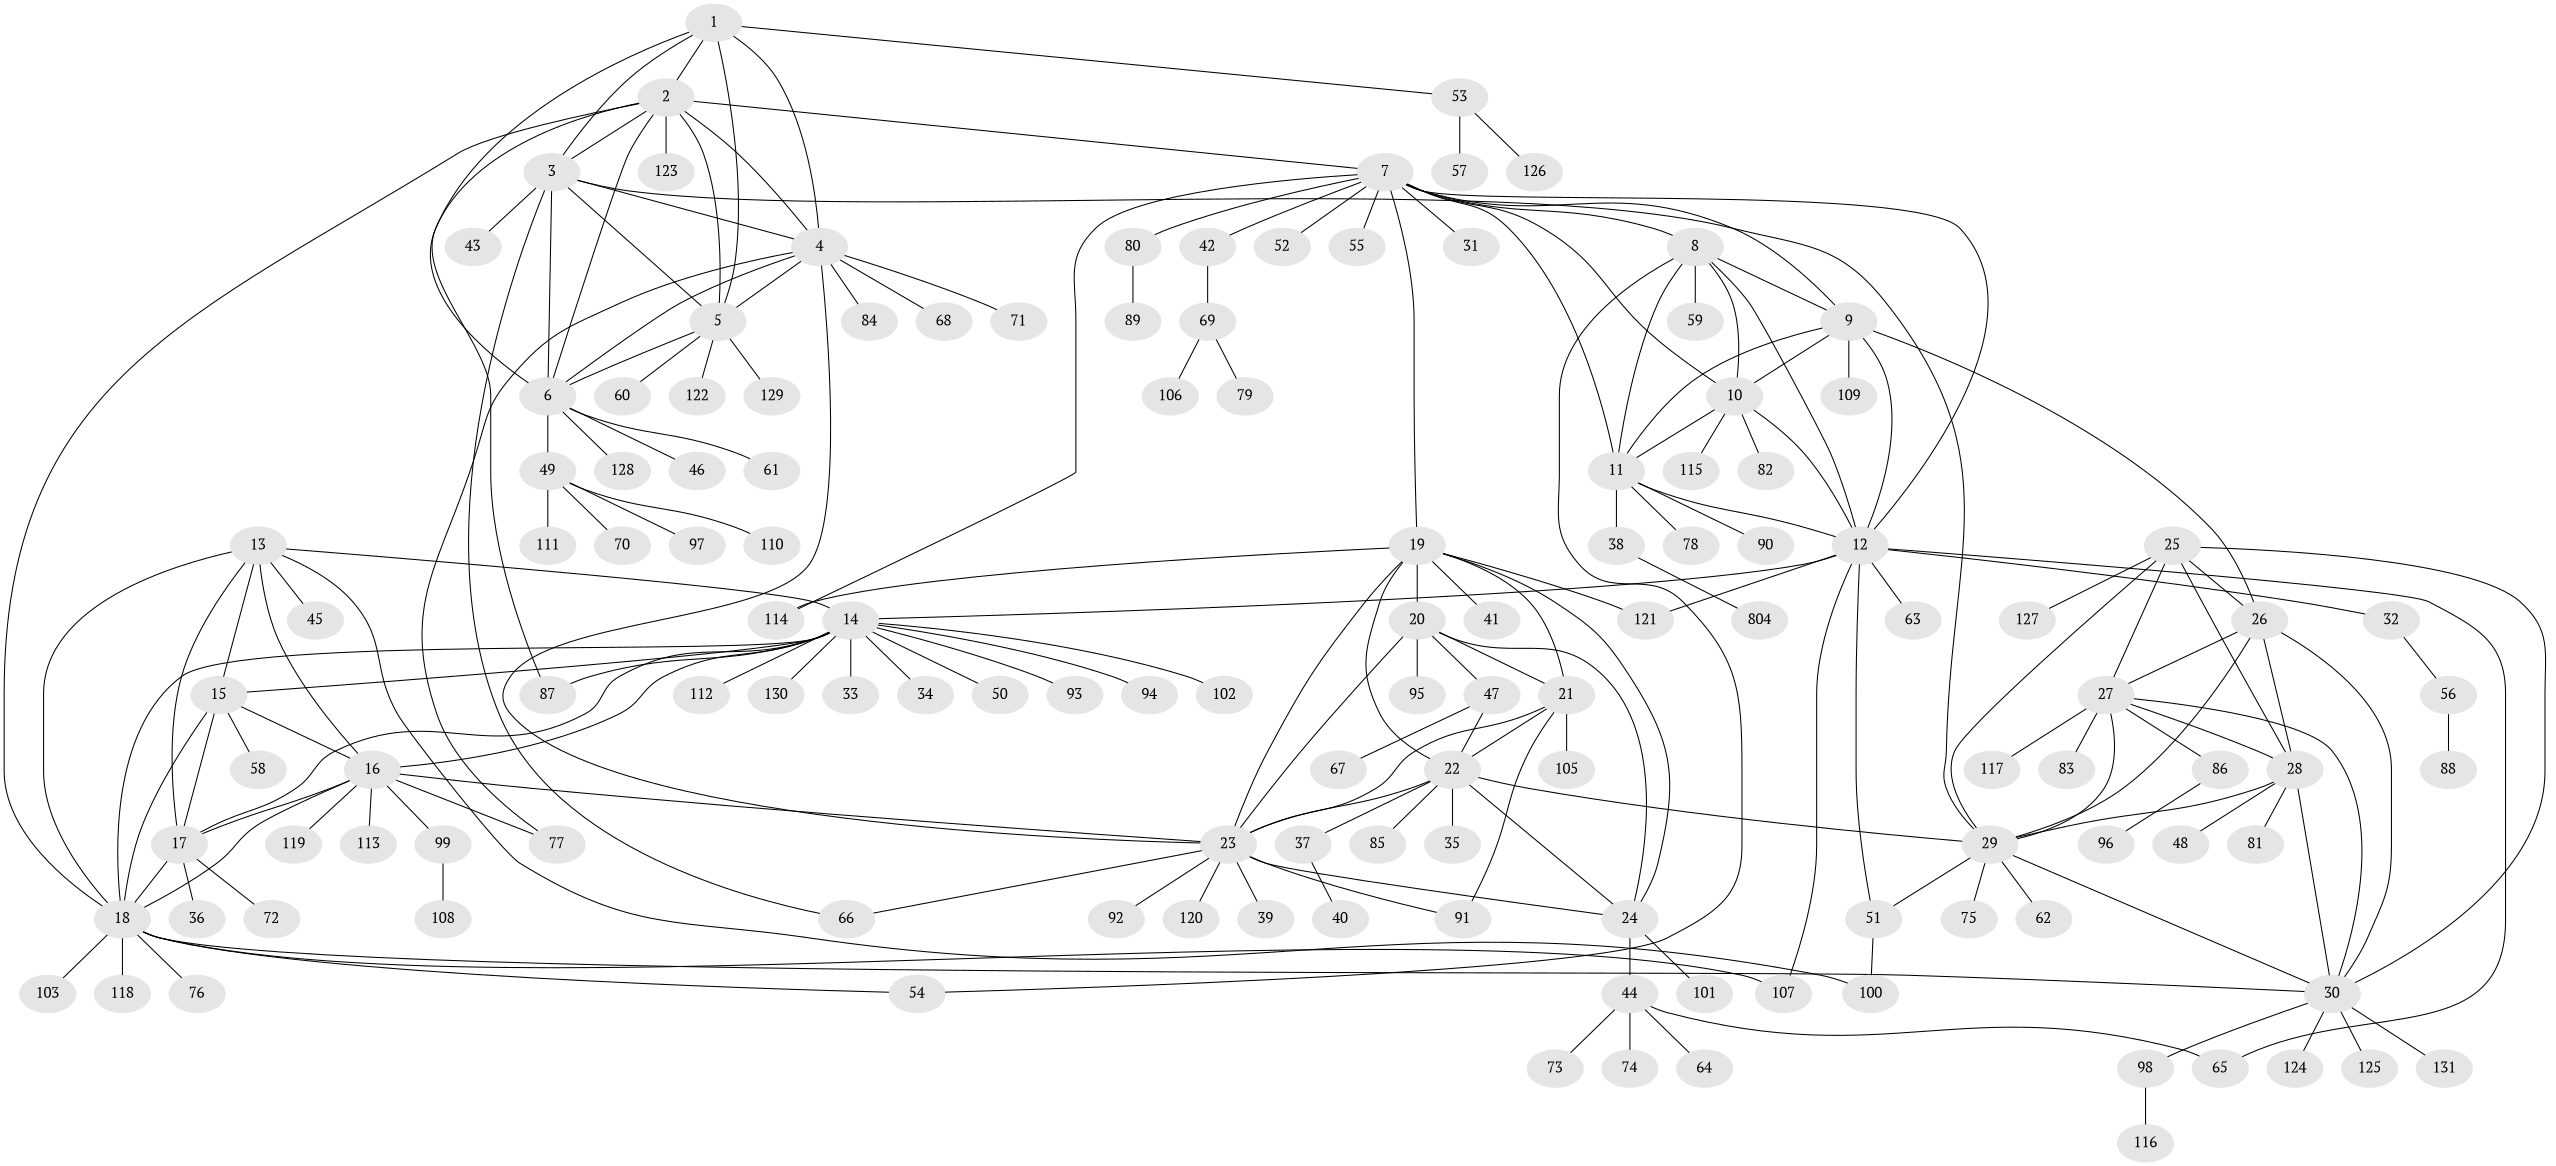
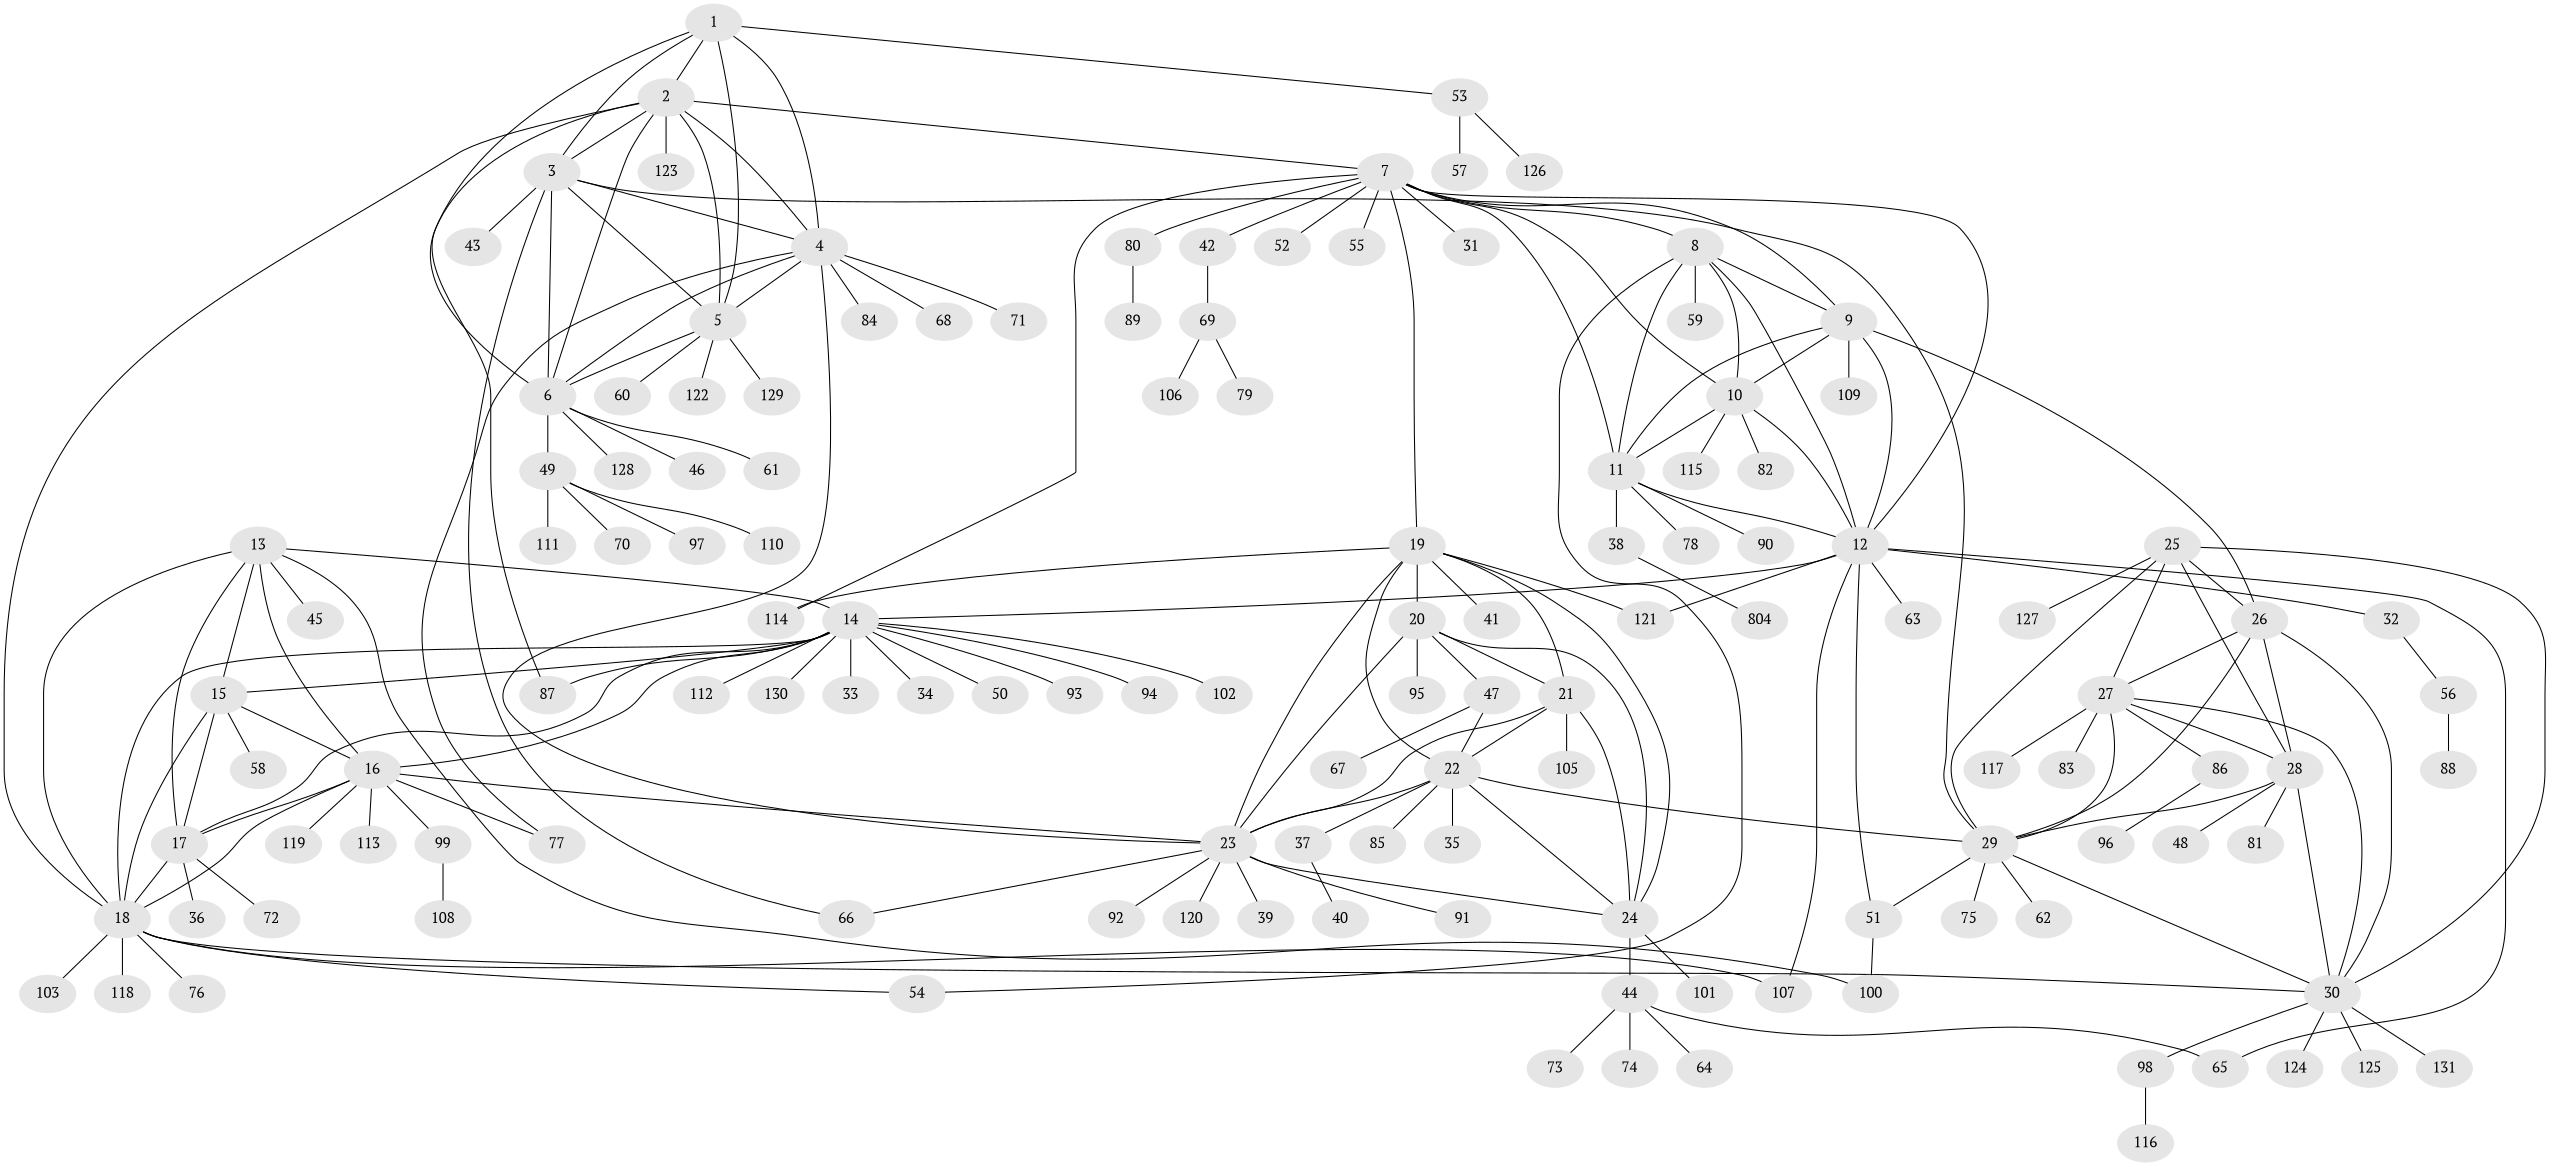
edge "21" -- "91": now "21" -- "24"
